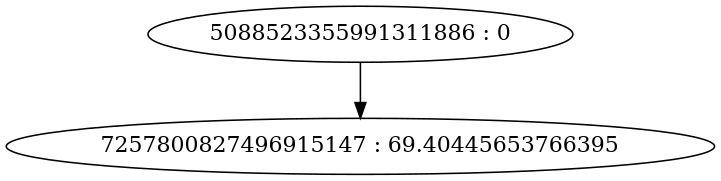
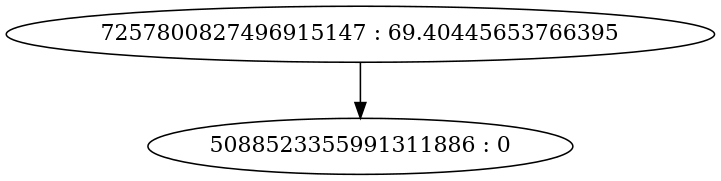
edge "5088523355991311886 : 0" -> "7257800827496915147 : 69.40445653766395": reversed
